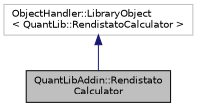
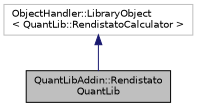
node "QuantLibAddin::Rendistato Calculator": label "QuantLibAddin::Rendistato Calculator" -> "QuantLibAddin::Rendistato QuantLib"
